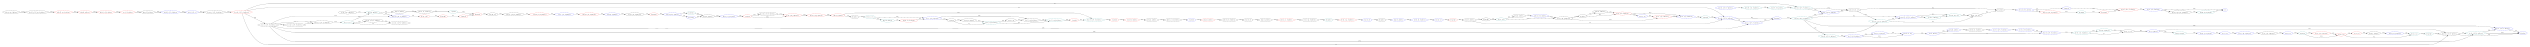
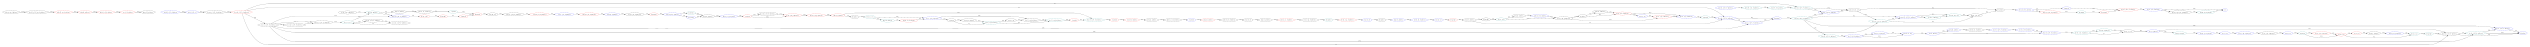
edge "adrp x10 , address" -> "add x10 , x10 , # address": removed, label "CFG"
